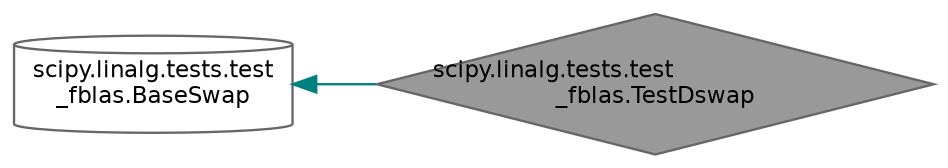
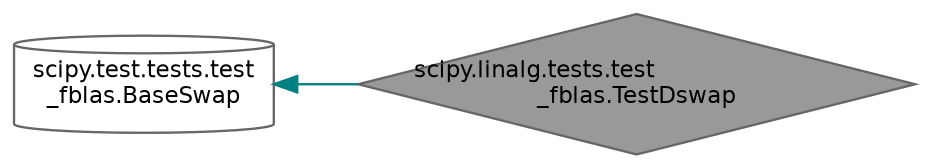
node "scipy.linalg.tests.test _fblas.BaseSwap": label "scipy.linalg.tests.test _fblas.BaseSwap" -> "scipy.test.tests.test _fblas.BaseSwap"
